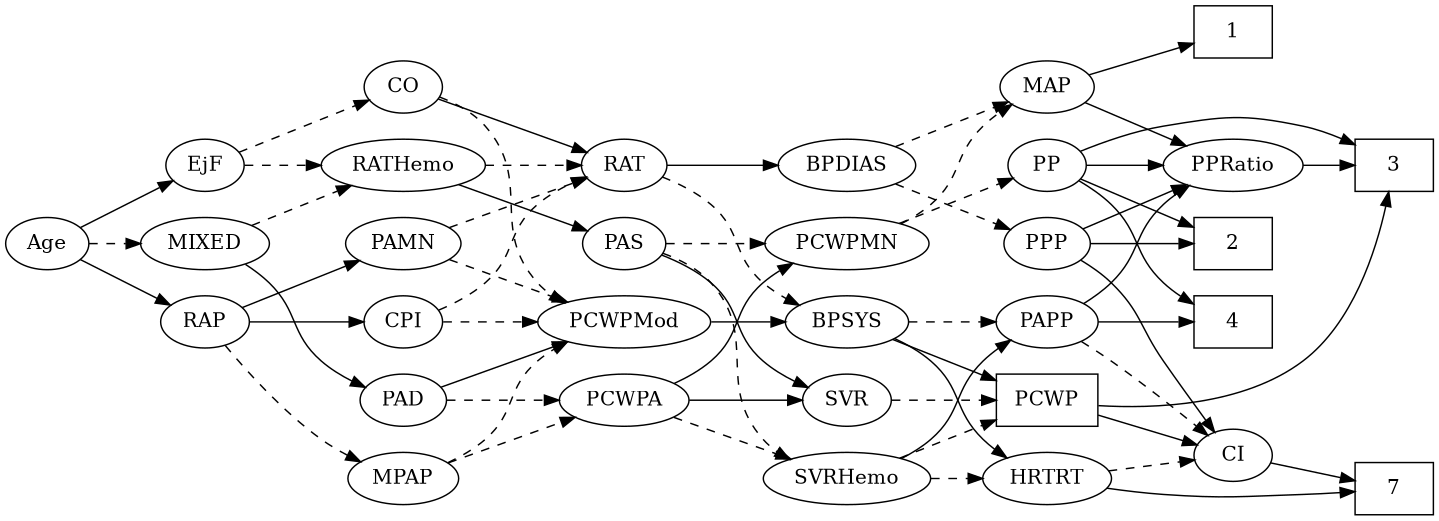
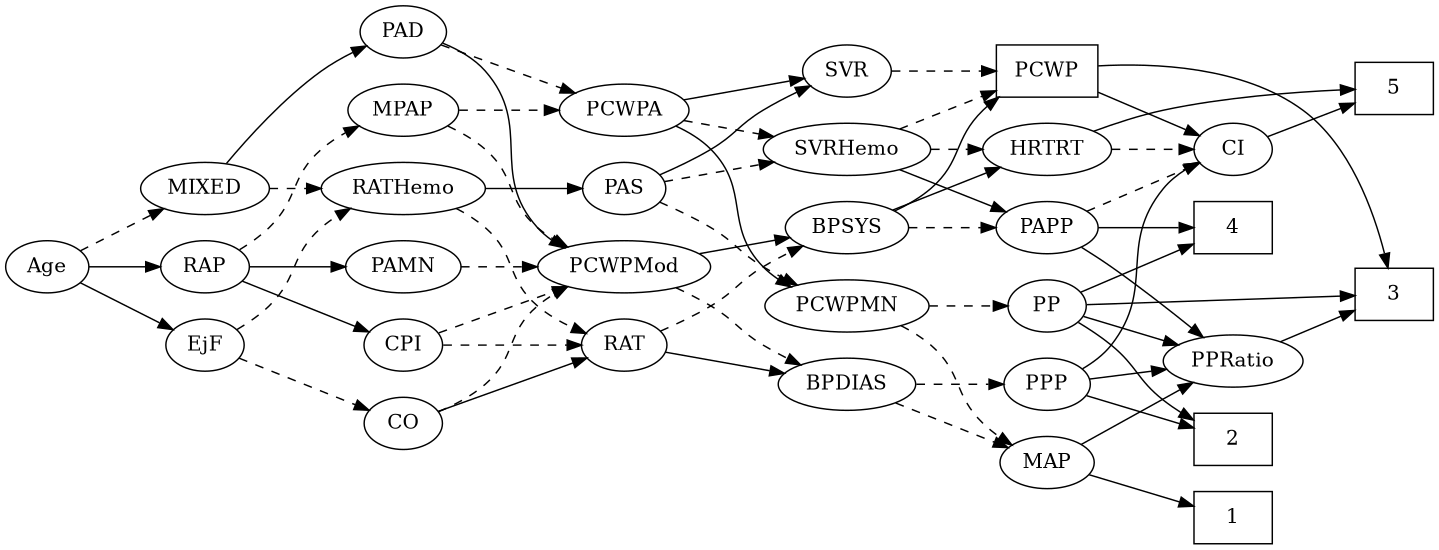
edge "PAMN" -> "RAT": removed
edge "PCWPMod" -> "BPDIAS": added
node "7": label "7" -> "5"
